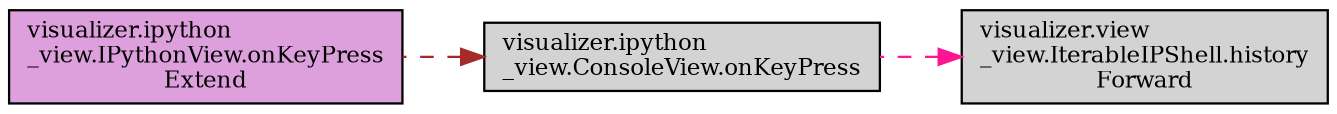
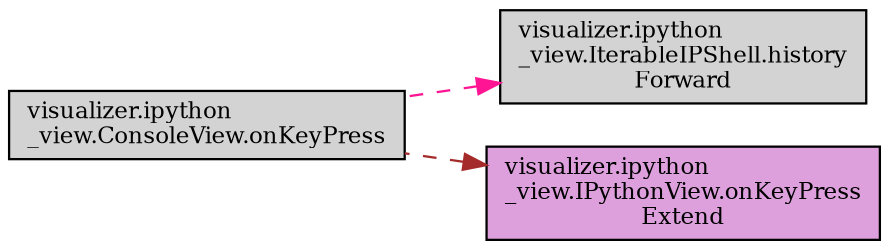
edge "visualizer.ipython _view.IPythonView.onKeyPress Extend" -> "visualizer.ipython _view.ConsoleView.onKeyPress": reversed
node "visualizer.view _view.IterableIPShell.history Forward": label "visualizer.view _view.IterableIPShell.history Forward" -> "visualizer.ipython _view.IterableIPShell.history Forward"
